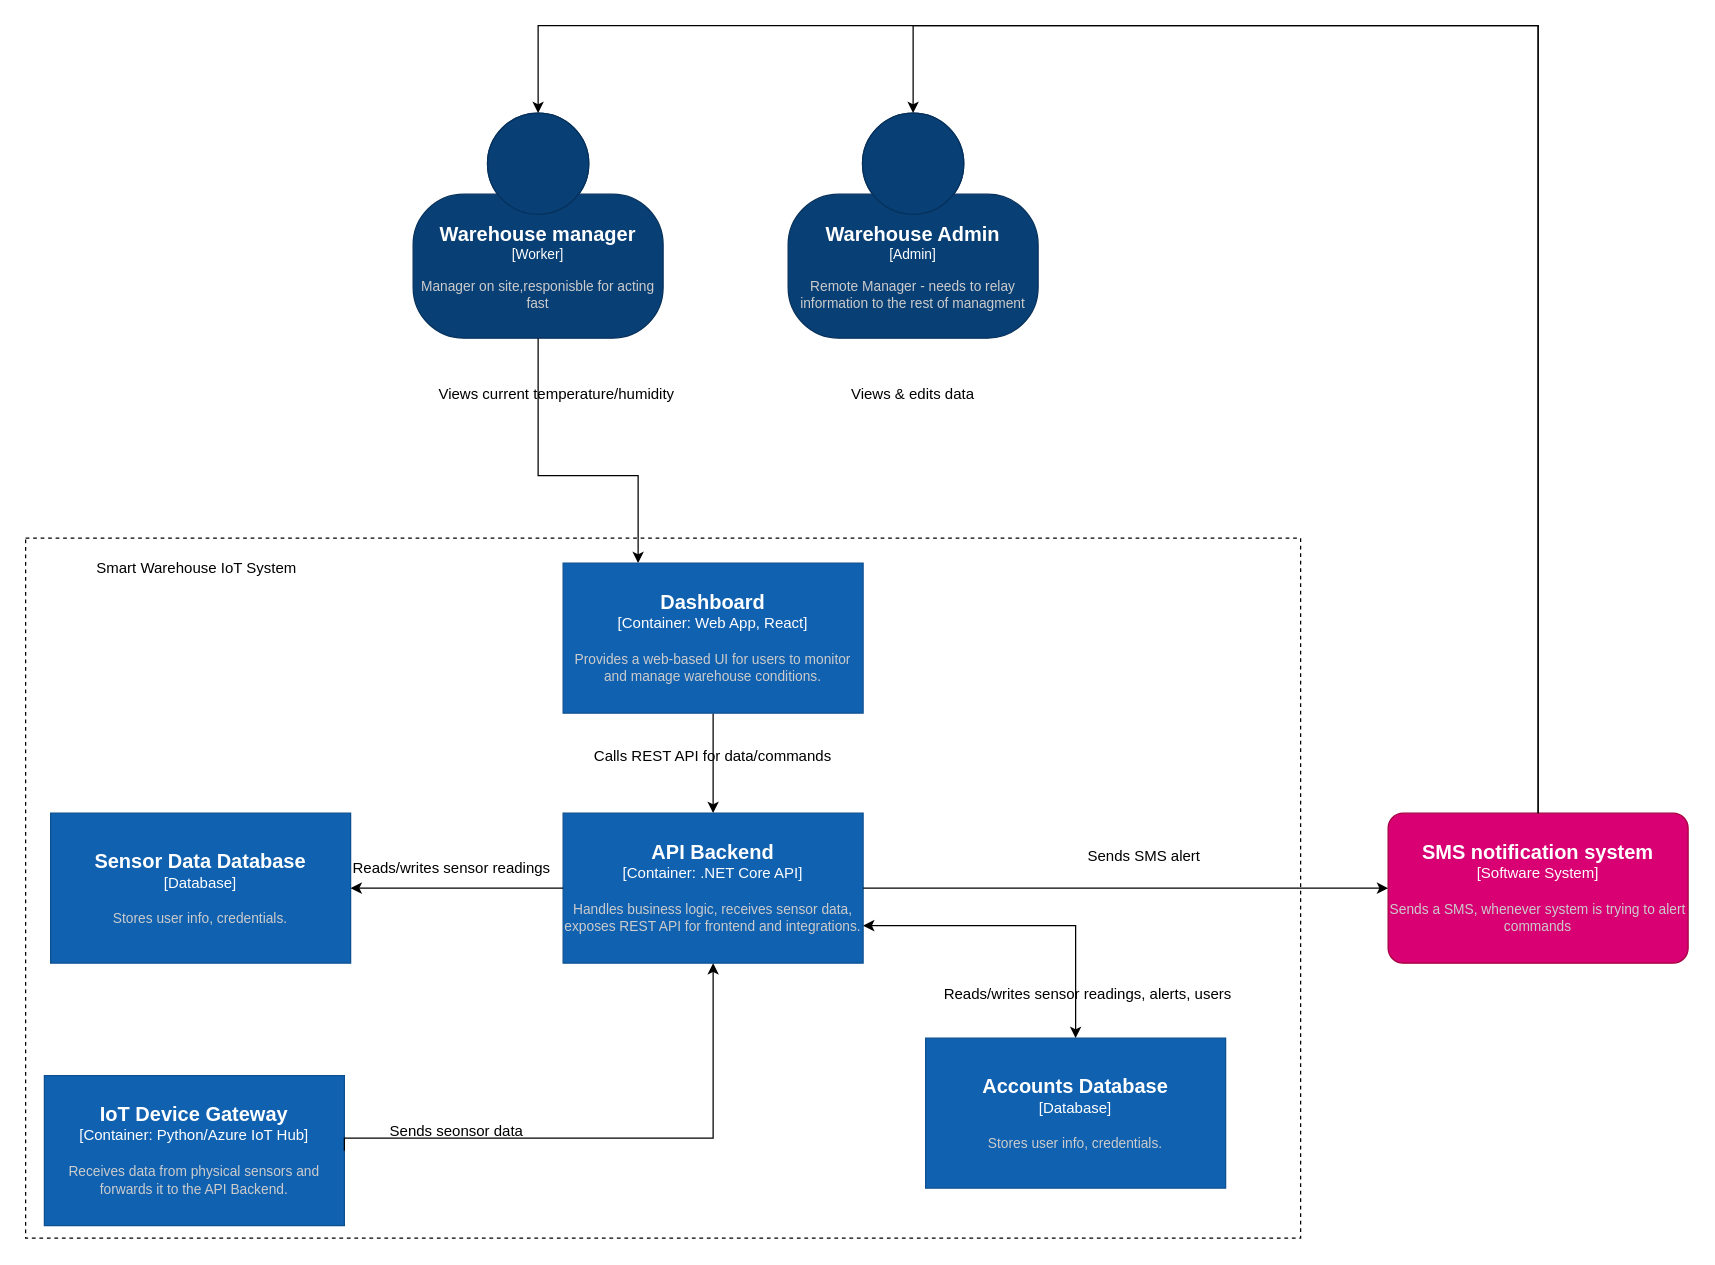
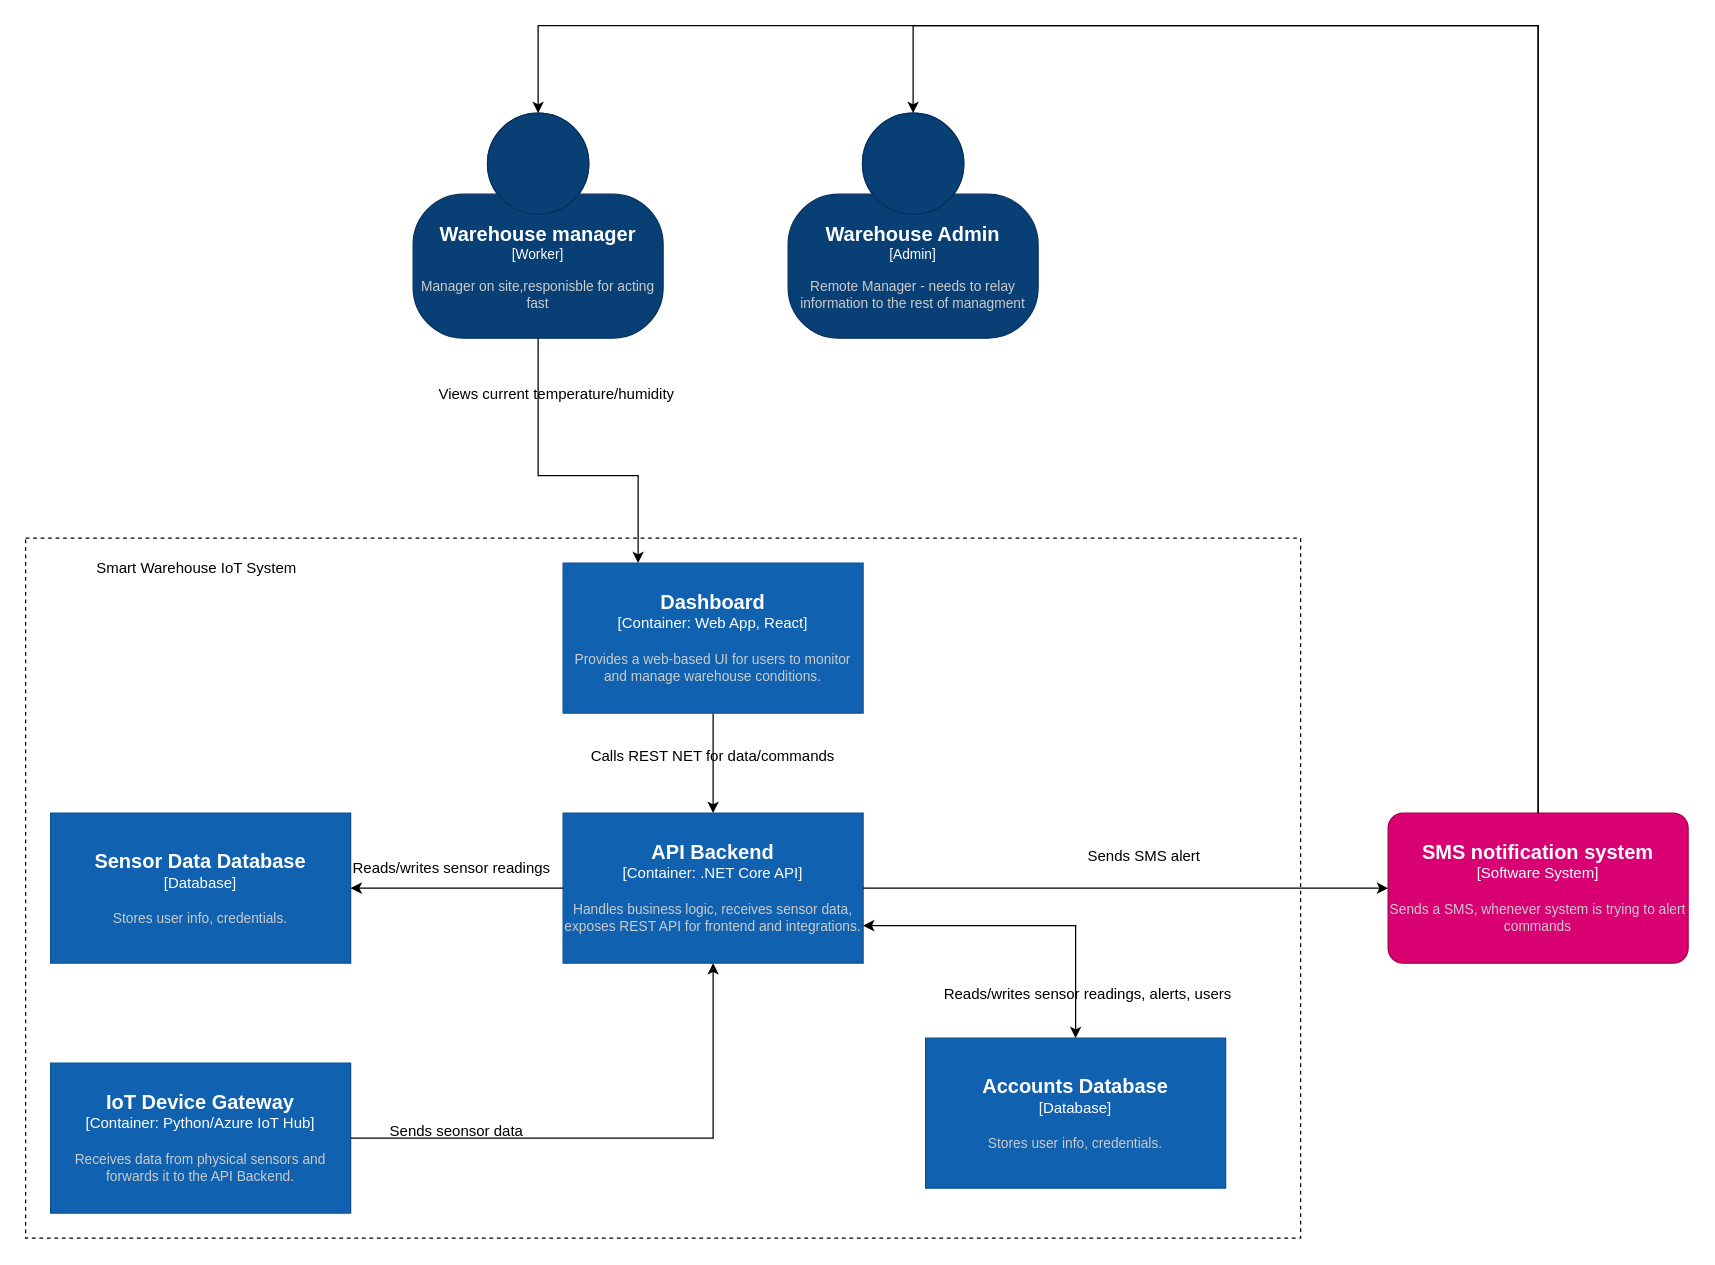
node "Views & edits data": removed
node "Calls REST API for data/commands": label "Calls REST API for data/commands" -> "Calls REST NET for data/commands"
node "IoT Device Gateway [Container: Python/Azure IoT Hub] Receives data from physical sensors and forwards it to the API Backend.": moved (194, 1151) -> (201, 1138)
